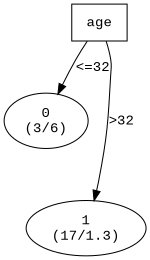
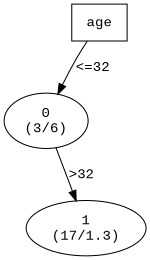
edge "age" -> "1 (17/1.3)": now "0 (3/6)" -> "1 (17/1.3)"
